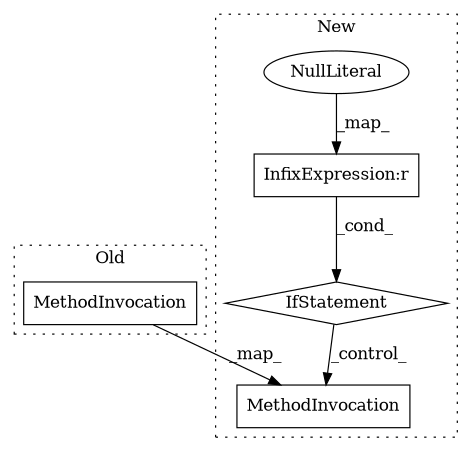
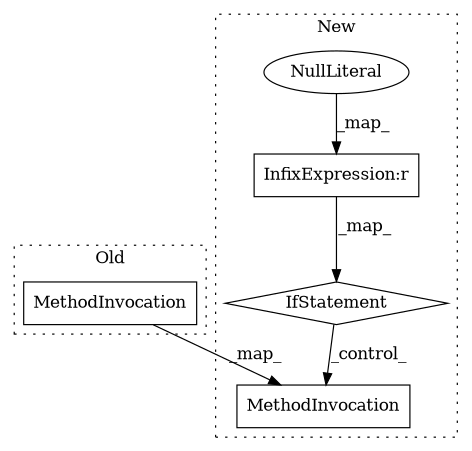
edge "InfixExpression:r" -> "IfStatement": label "_cond_" -> "_map_"
